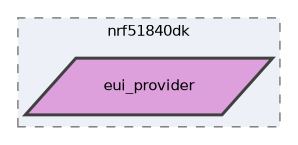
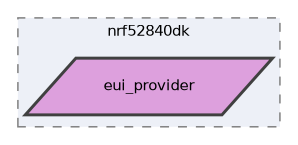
cluster "nrf51840dk": label "nrf51840dk" -> "nrf52840dk"
